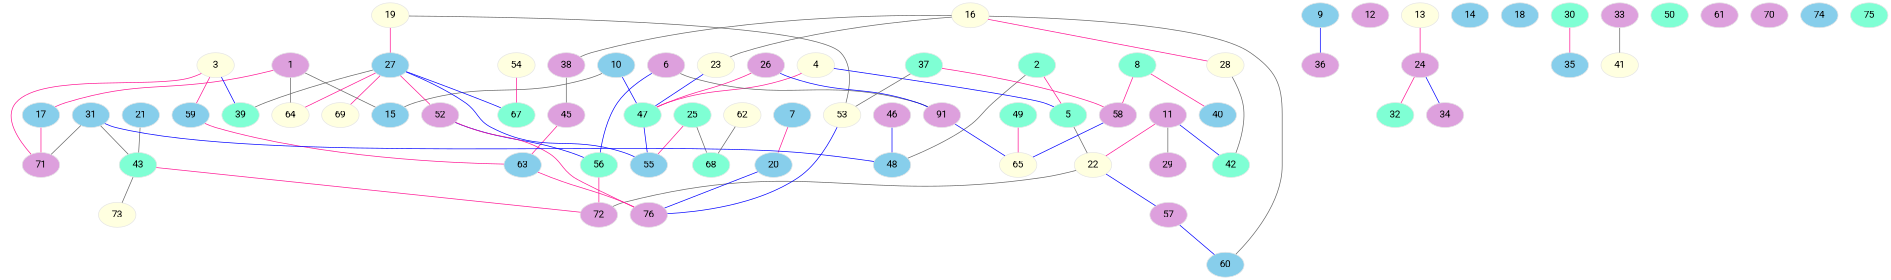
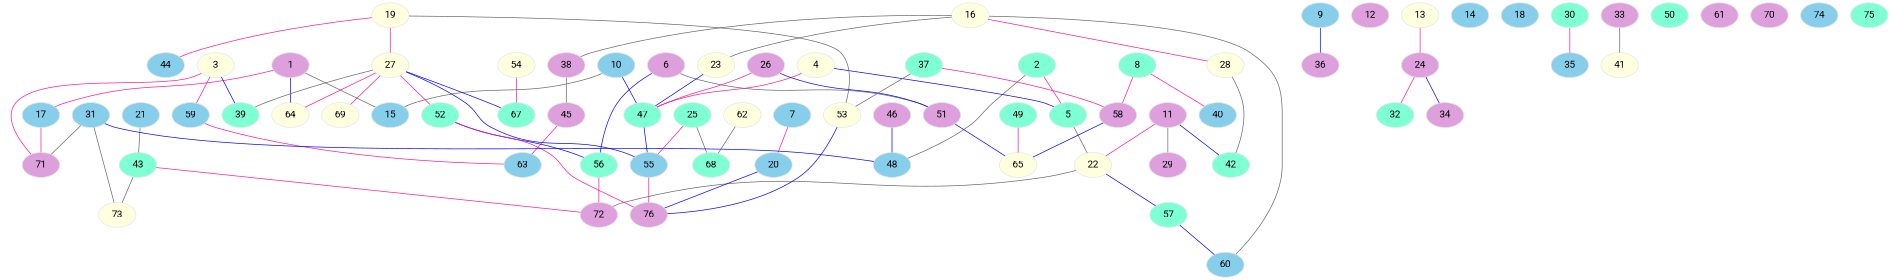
node "44": added
node "27": fillcolor skyblue -> lightyellow
edge "1" -- "64": color gray40 -> blue
node "52": fillcolor plum -> aquamarine
node "91": label "91" -> "51"
edge "31" -- "43": now "31" -- "73"
edge "63" -- "76": now "55" -- "76"
node "57": fillcolor plum -> aquamarine
